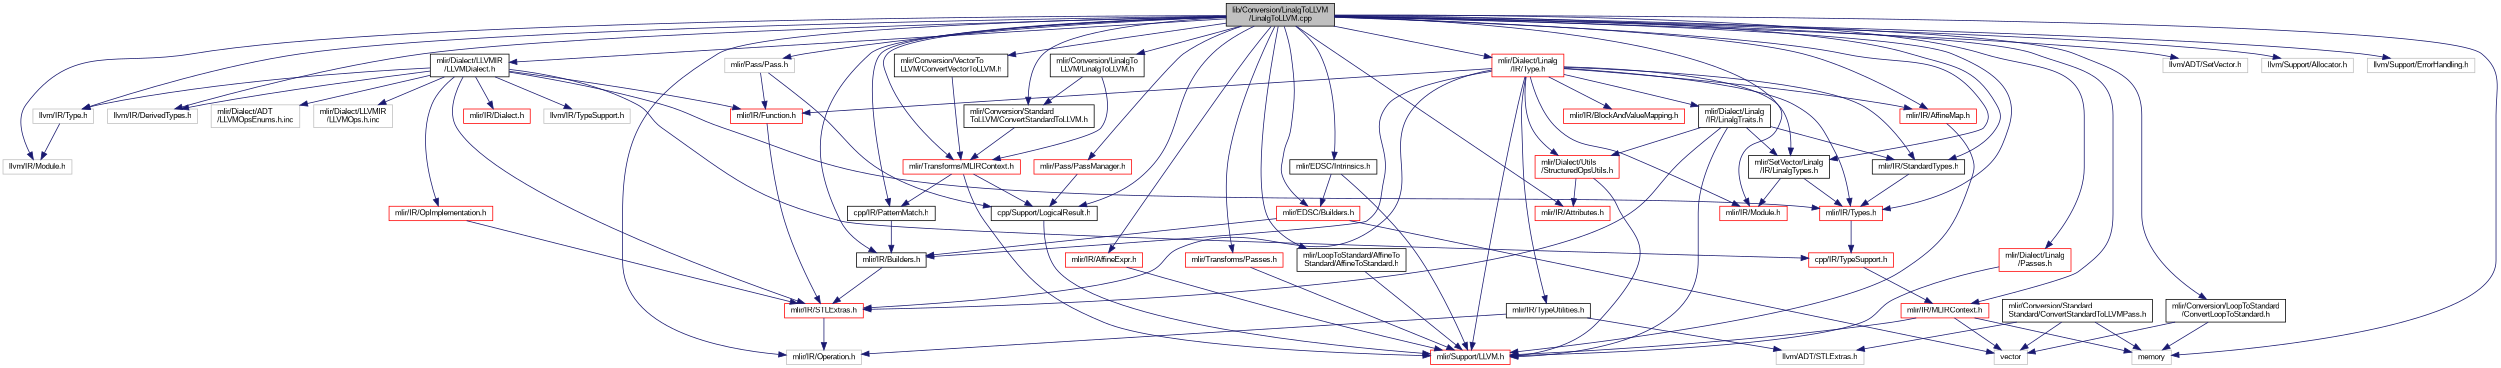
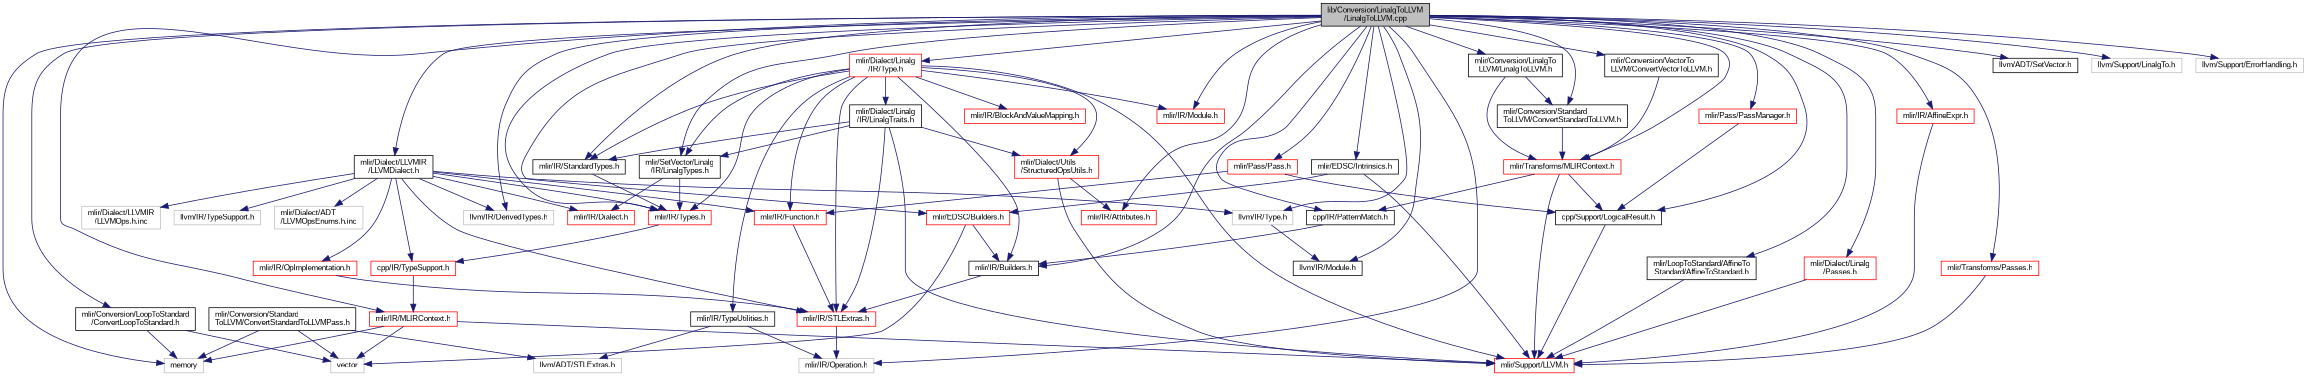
node "mlir/Pass/Pass.h": color grey75 -> red
node "llvm/ADT/SetVector.h": color grey75 -> black
node "llvm/Support/Allocator.h": label "llvm/Support/Allocator.h" -> "llvm/Support/LinalgTo.h"
node "mlir/IR/AffineMap.h": removed
node "llvm/IR/Module.h": color grey75 -> black
edge "mlir/SetVector/Linalg /IR/LinalgTypes.h" -> "mlir/IR/Module.h": now "mlir/SetVector/Linalg /IR/LinalgTypes.h" -> "mlir/IR/Dialect.h"
node "mlir/Conversion/Standard Standard/ConvertStandardToLLVMPass.h": label "mlir/Conversion/Standard Standard/ConvertStandardToLLVMPass.h" -> "mlir/Conversion/Standard ToLLVM/ConvertStandardToLLVMPass.h"
